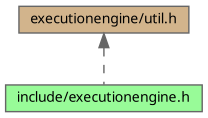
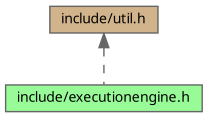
node "executionengine/util.h": label "executionengine/util.h" -> "include/util.h"
